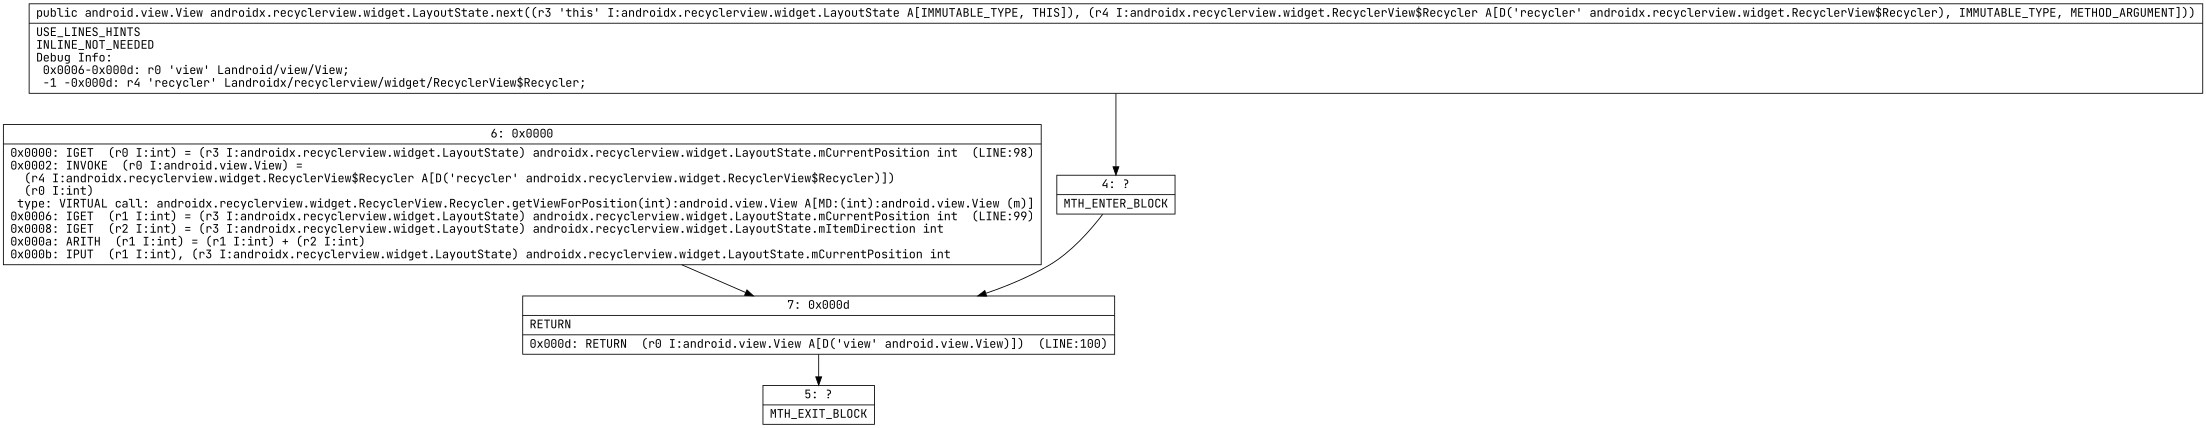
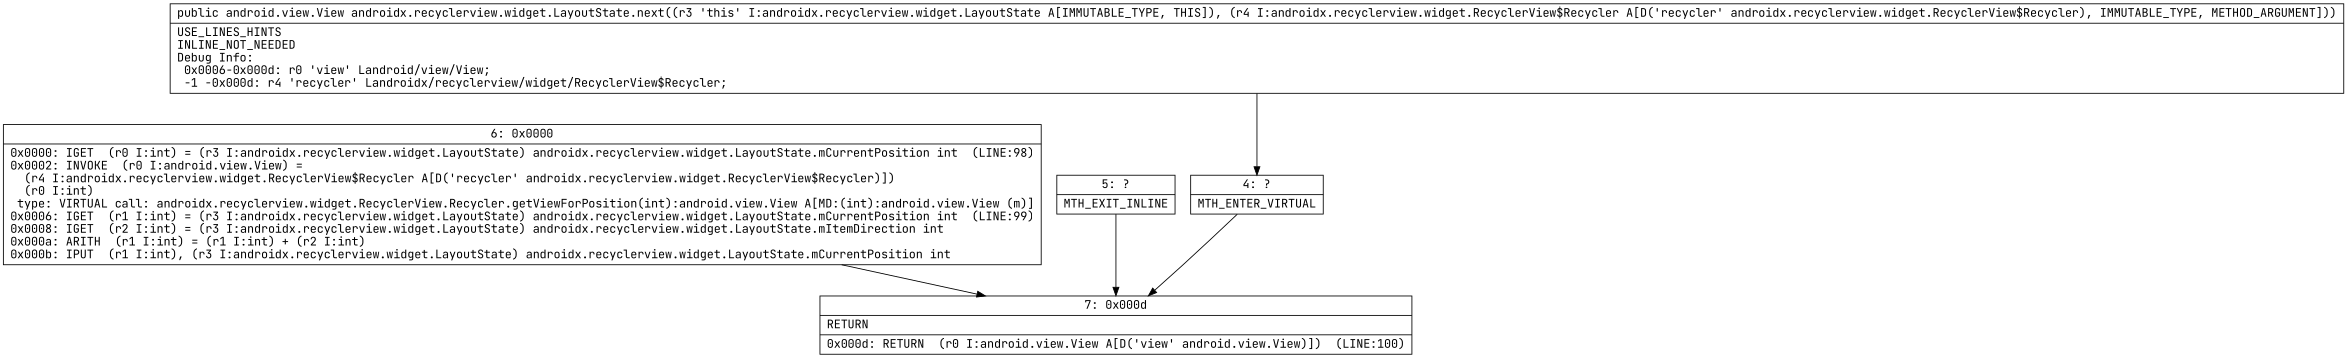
node "4: ?": text "MTH_ENTER_BLOCK" -> "MTH_ENTER_VIRTUAL"
edge "7: 0x000d" -> "5: ?": reversed
node "5: ?": text "MTH_EXIT_BLOCK" -> "MTH_EXIT_INLINE"
